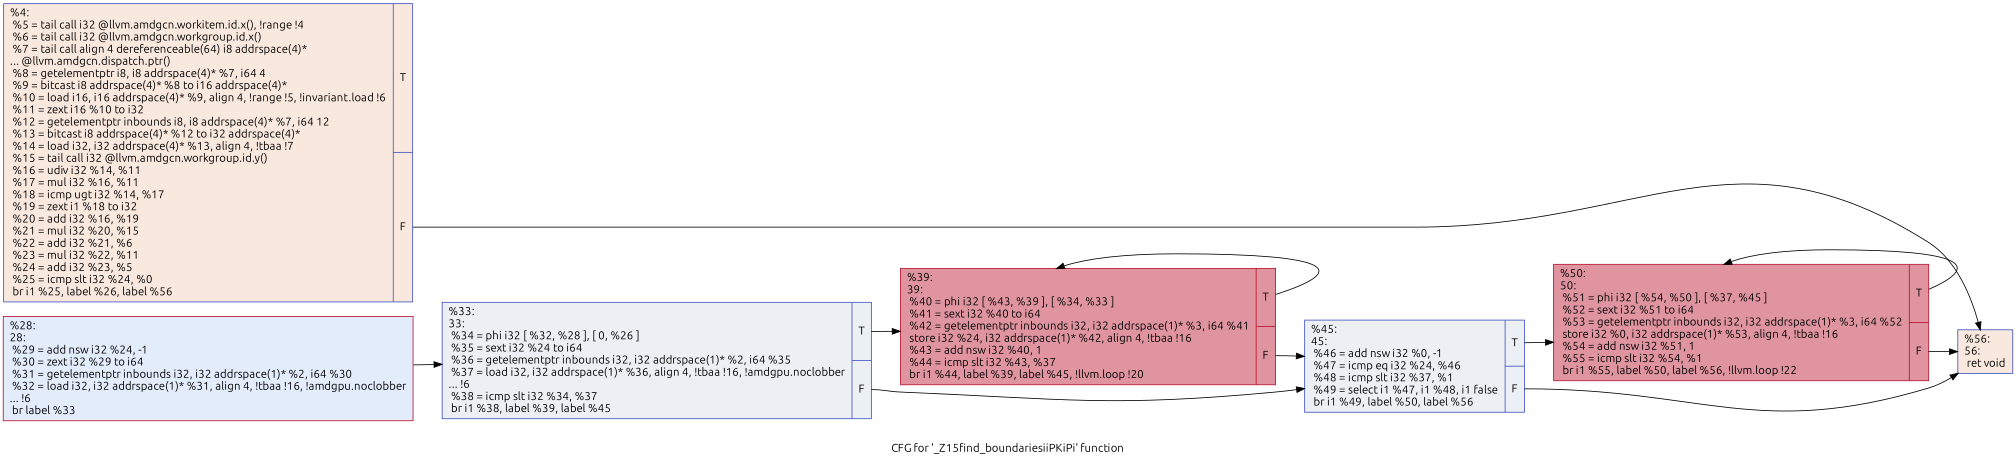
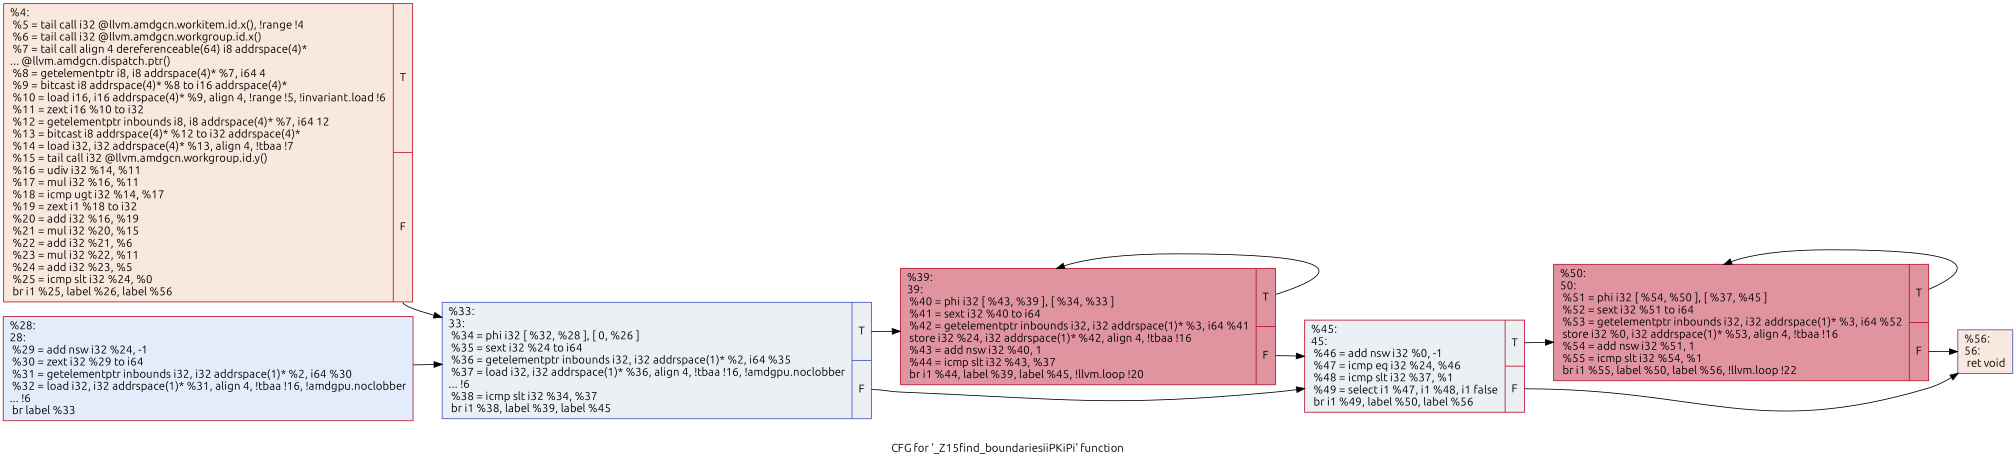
node "%4:": color #3d50c3ff -> #b70d28ff
edge "%4:" -> "%56:": now "%4:" -> "%33:"
node "%45:": color #3d50c3ff -> #b70d28ff
